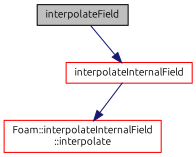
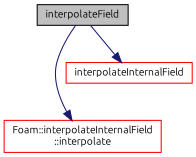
edge "interpolateInternalField" -> "Foam::interpolateInternalField ::interpolate": now "interpolateField" -> "Foam::interpolateInternalField ::interpolate"
